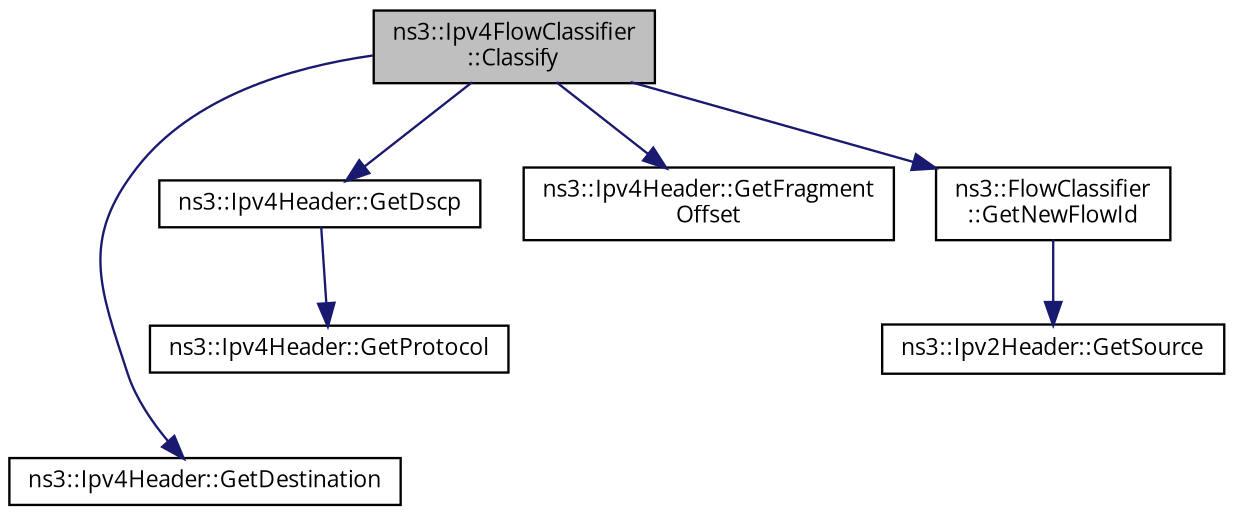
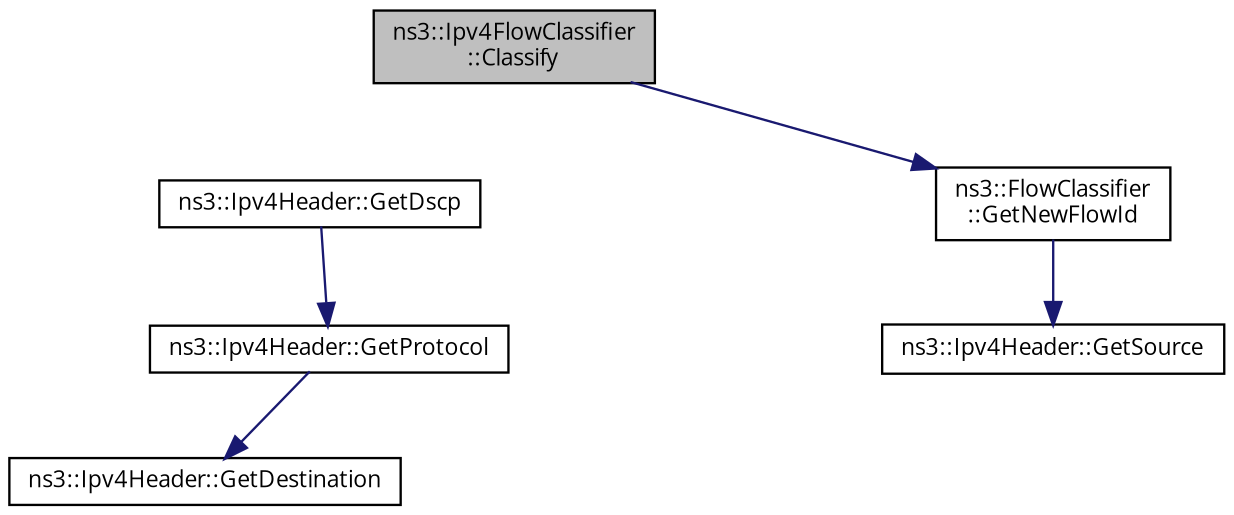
edge "ns3::Ipv4FlowClassifier ::Classify" -> "ns3::Ipv4Header::GetDscp": removed
edge "ns3::Ipv4FlowClassifier ::Classify" -> "ns3::Ipv4Header::GetDestination": now "ns3::Ipv4Header::GetProtocol" -> "ns3::Ipv4Header::GetDestination"
node "ns3::Ipv4Header::GetFragment Offset": removed
node "ns3::Ipv2Header::GetSource": label "ns3::Ipv2Header::GetSource" -> "ns3::Ipv4Header::GetSource"
